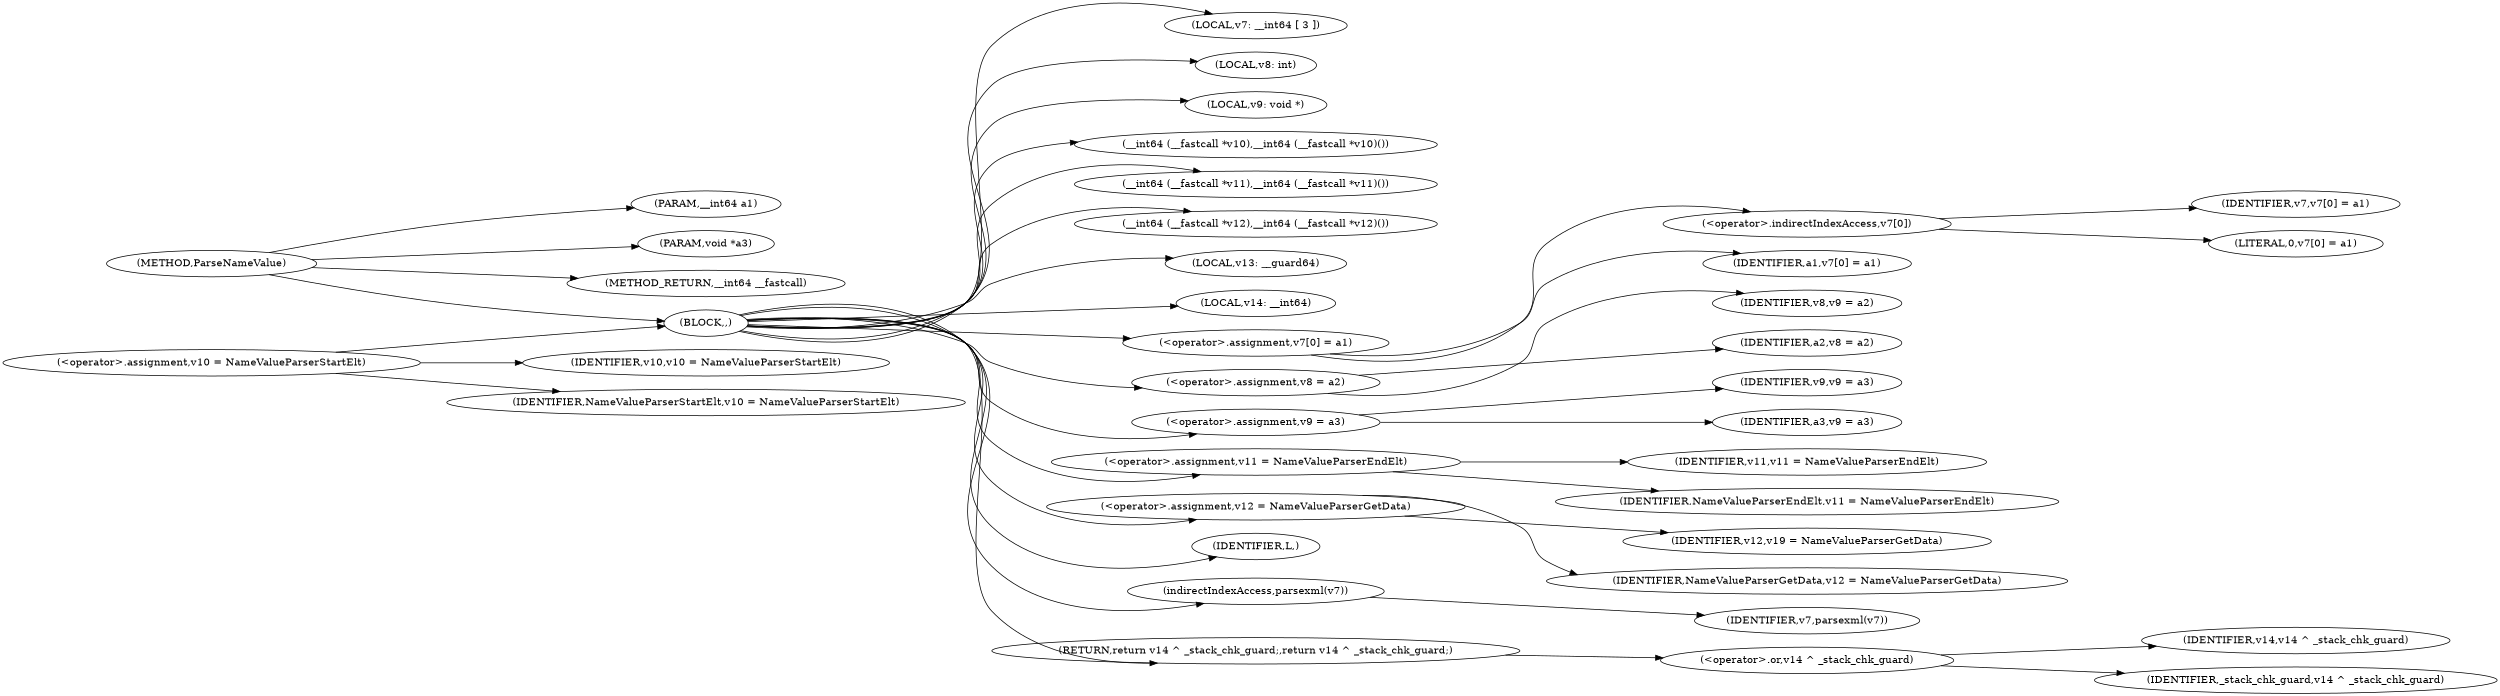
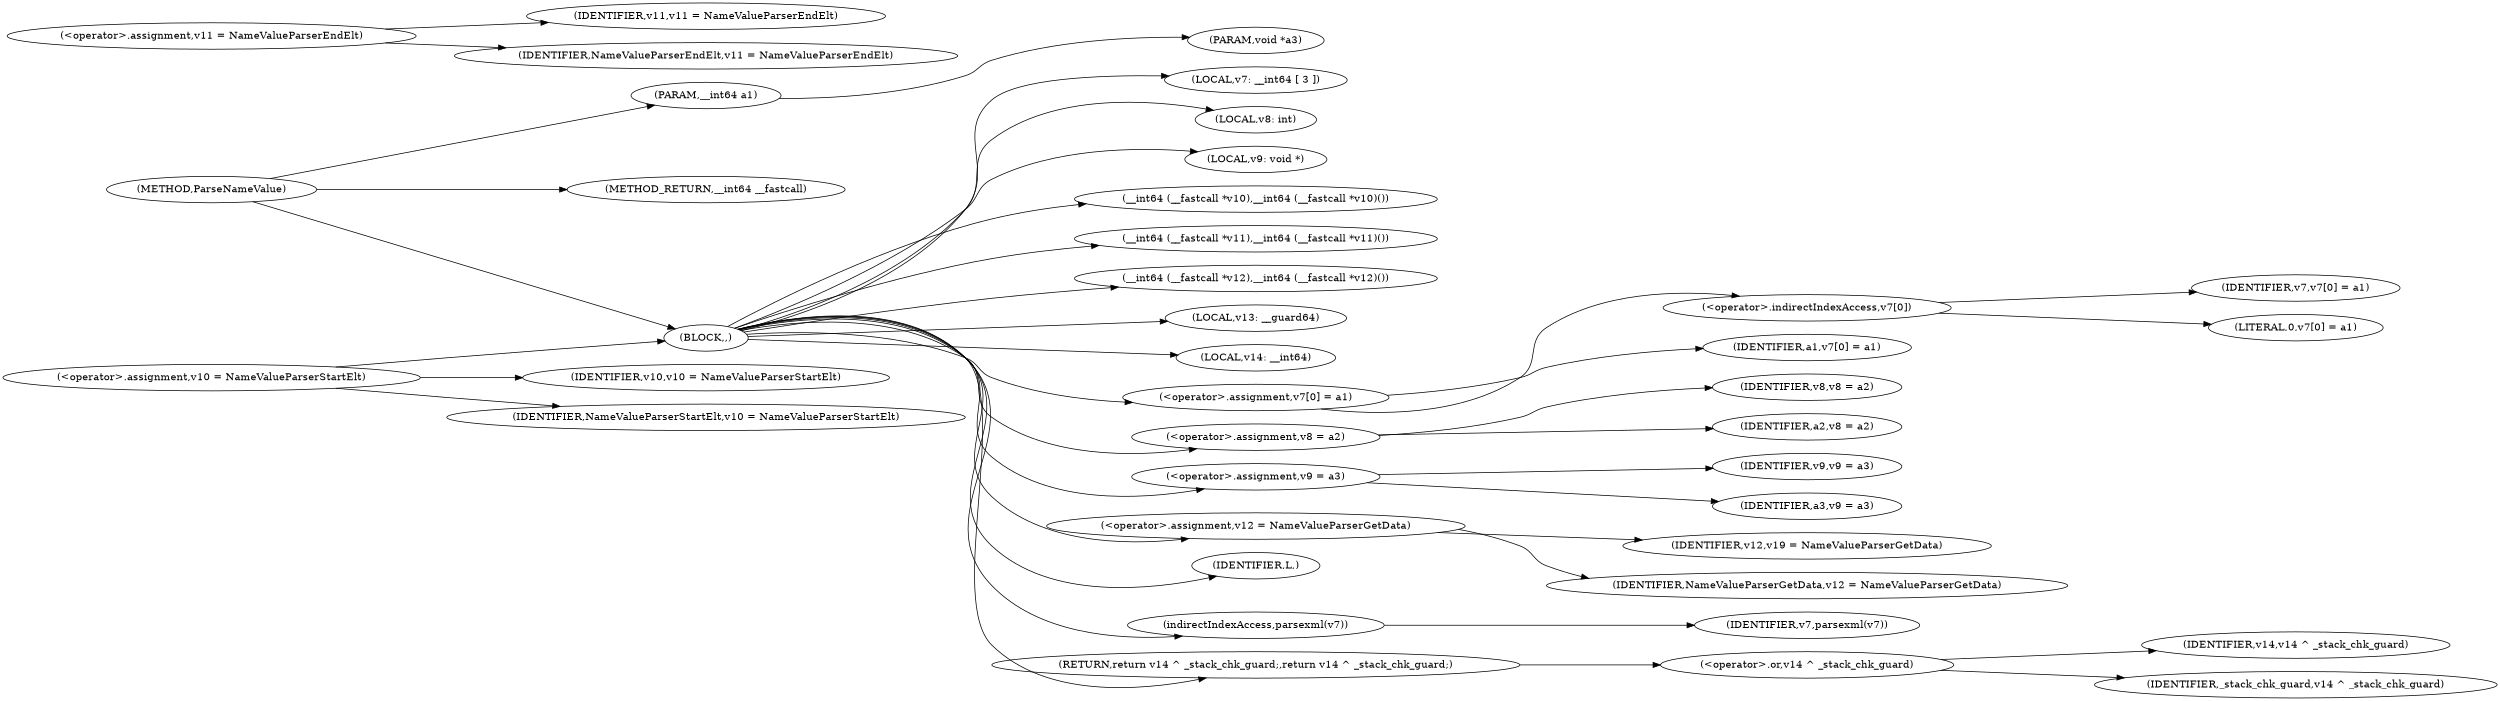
edge "(METHOD,ParseNameValue)" -> "(PARAM,void *a3)": now "(PARAM,__int64 a1)" -> "(PARAM,void *a3)"
node "(IDENTIFIER,v8,v9 = a2)": label "(IDENTIFIER,v8,v9 = a2)" -> "(IDENTIFIER,v8,v8 = a2)"
edge "(BLOCK,,)" -> "(<operator>.assignment,v11 = NameValueParserEndElt)": removed
